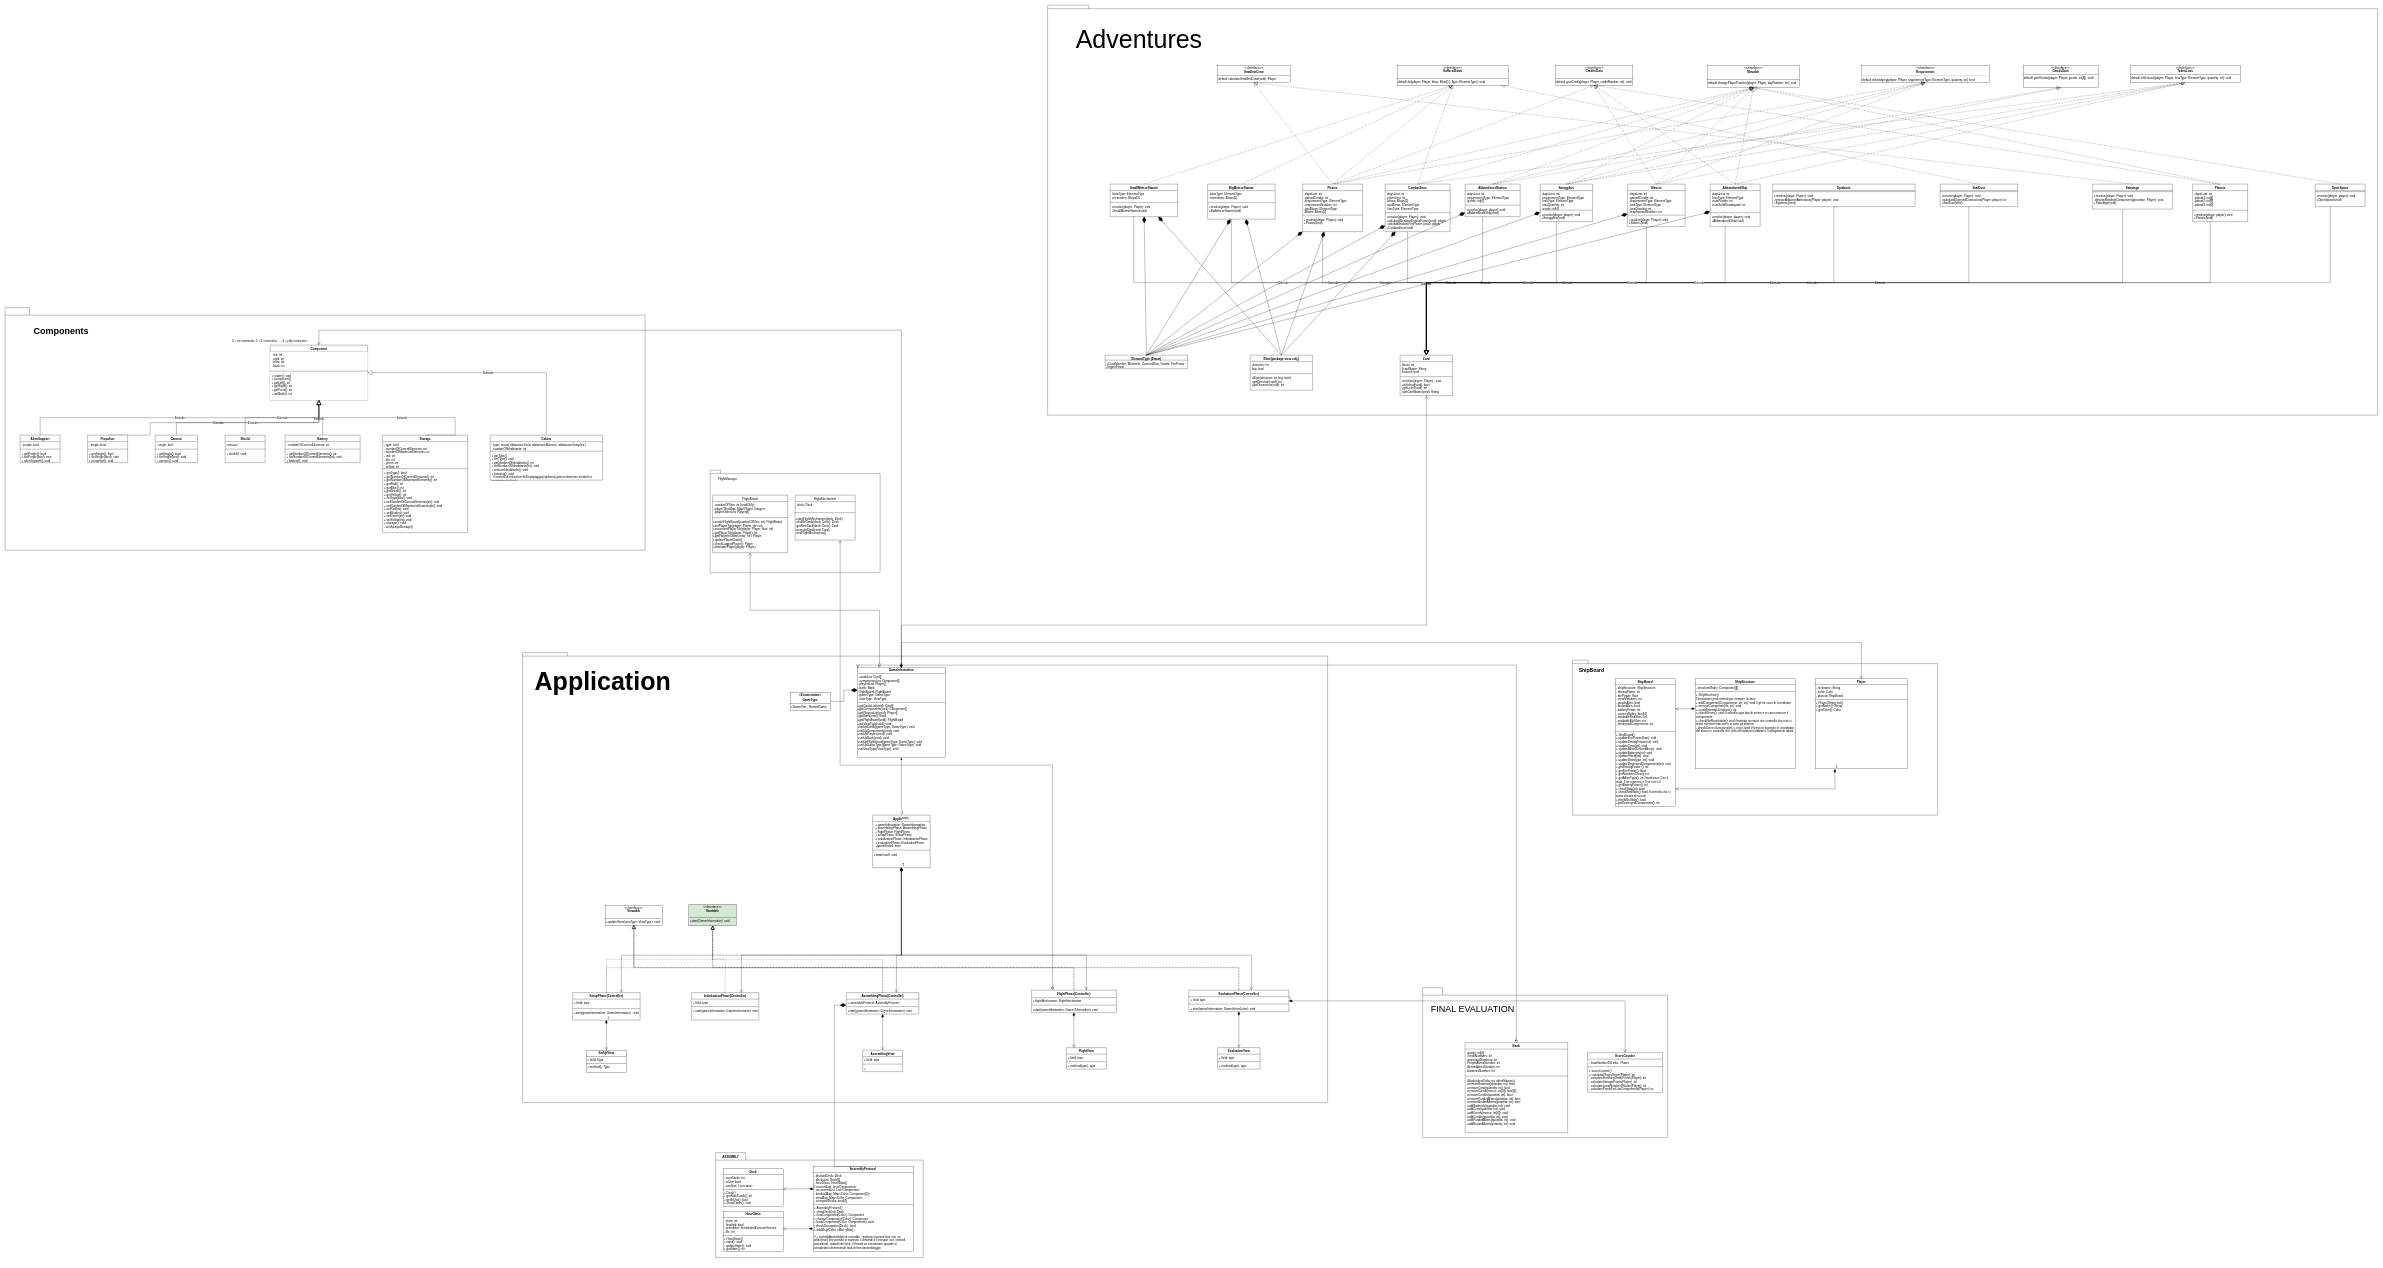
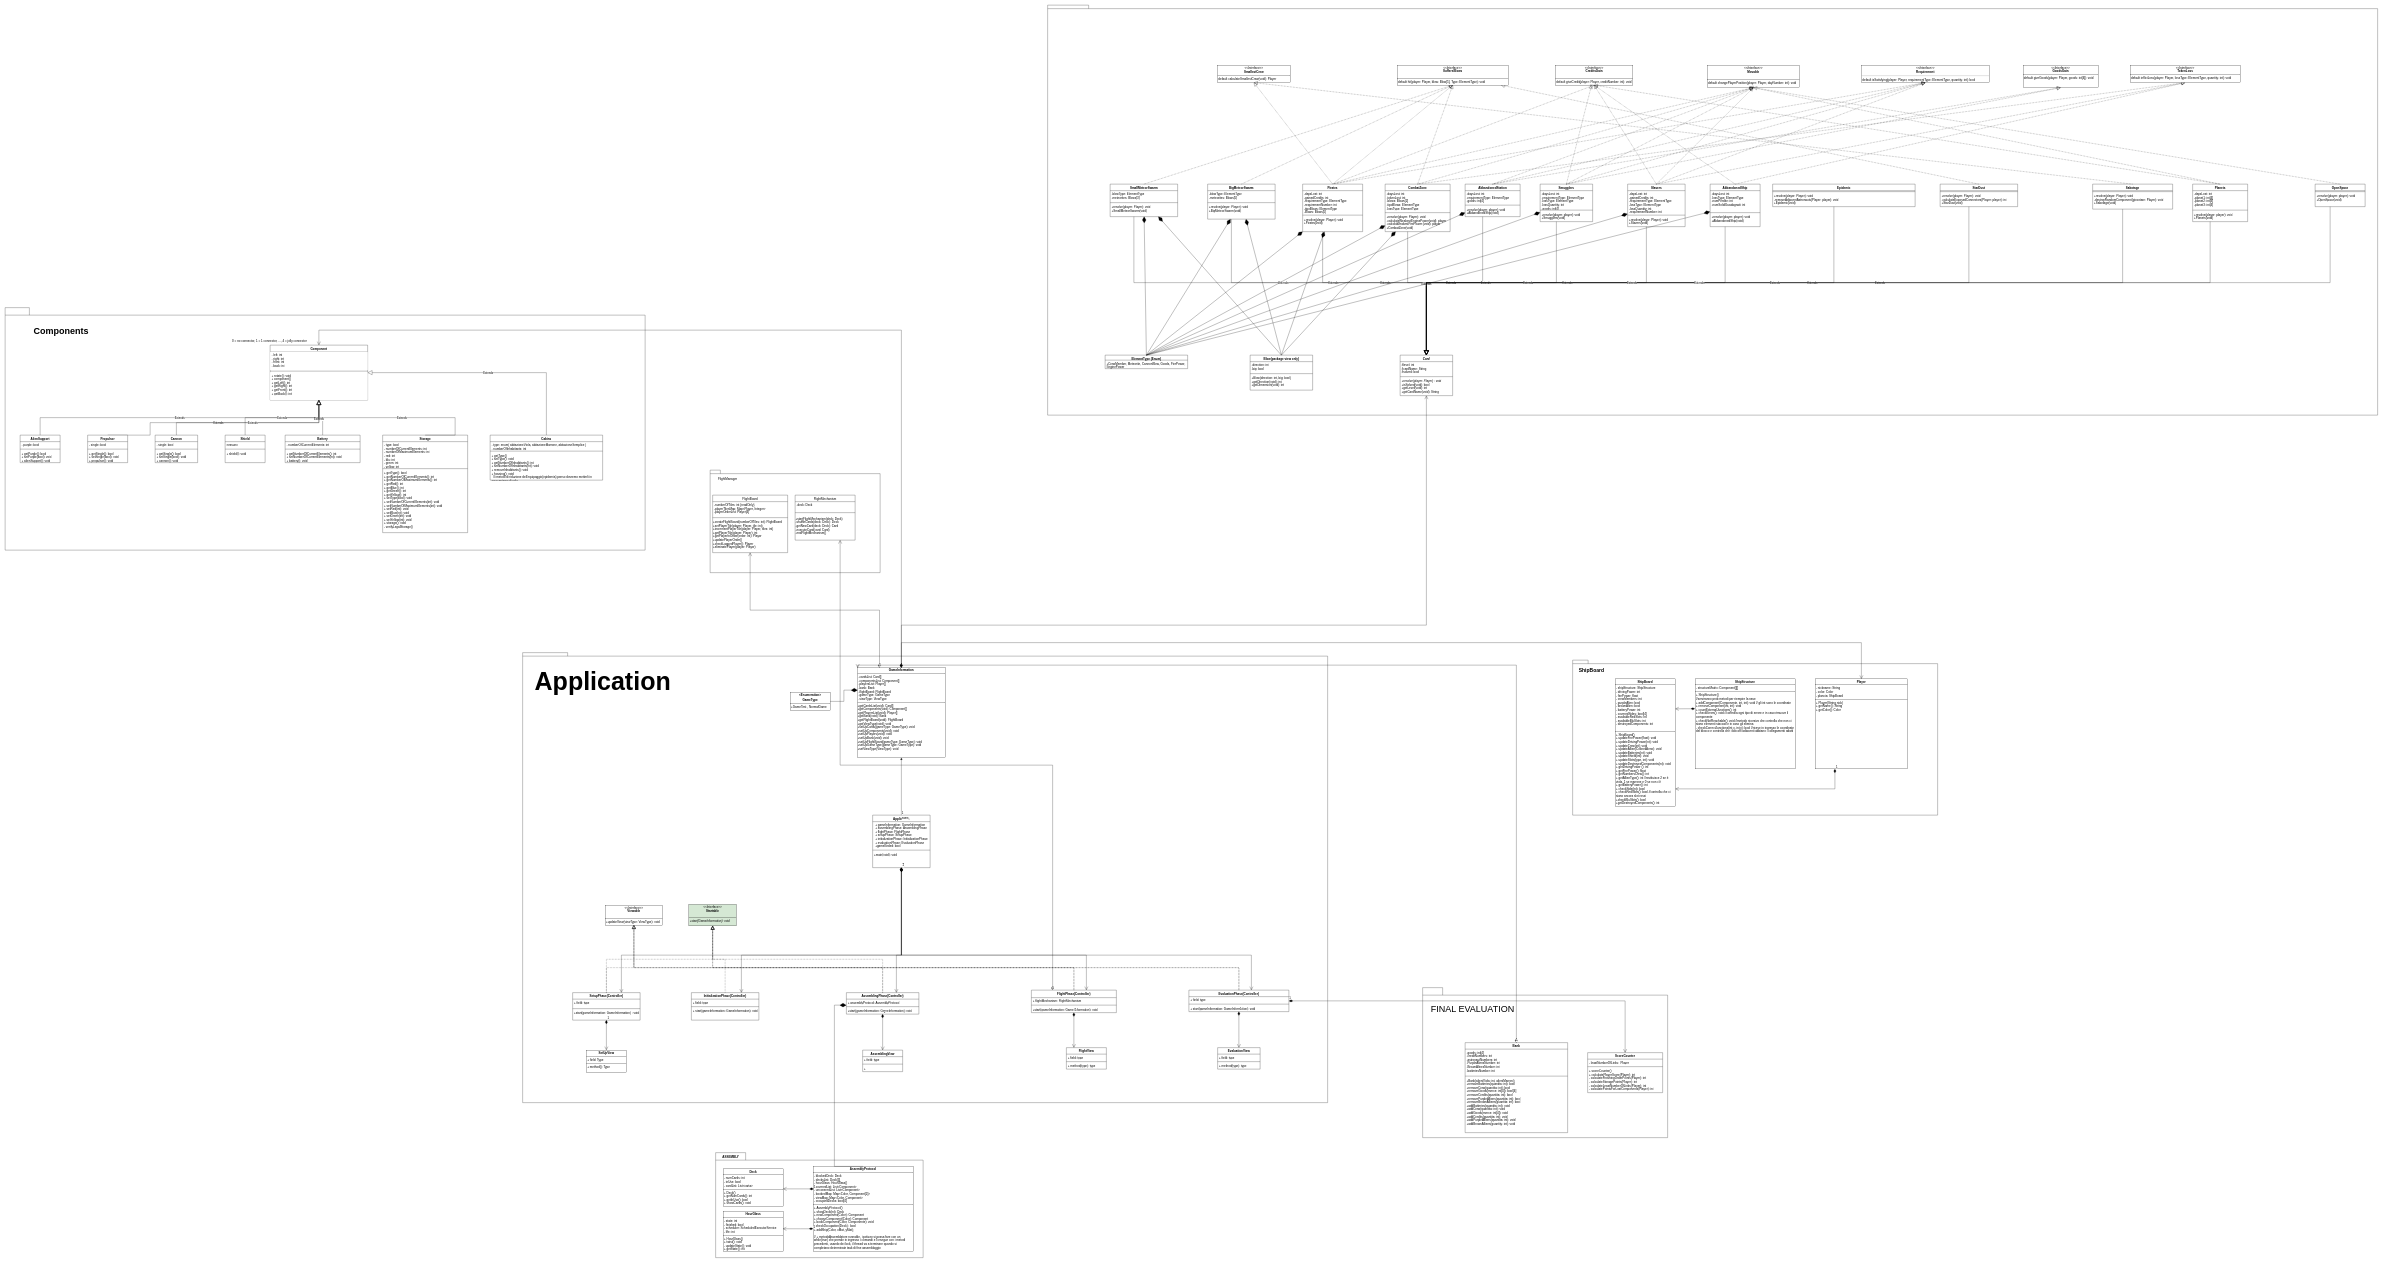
node "Adventures": removed
edge "Smugglers" -> "<<Interface>> TokenLoss default inflictLoss(player: Player, lossType: ElementType, quantity: int): void": now "Smugglers" -> "<<Interface>> CreditsGain default giveCredit(player: Player, creditNumber: int): void"
edge "AbbandonedShip" -> "<<Interface>> Movable default changePlayerPosition(player: Player, dayNumber: int): void": removed
